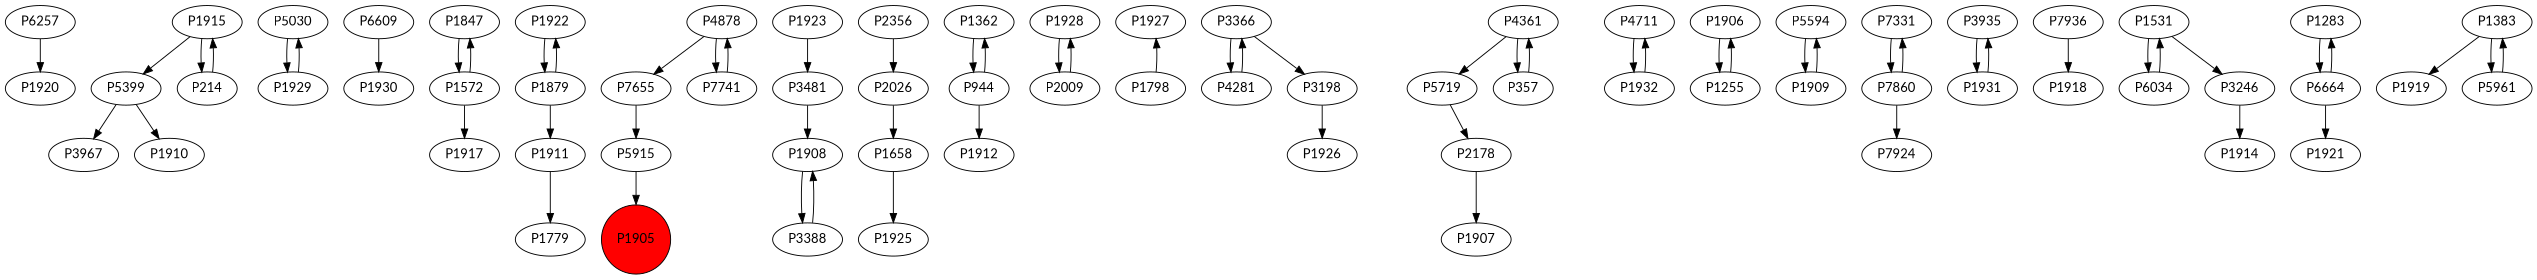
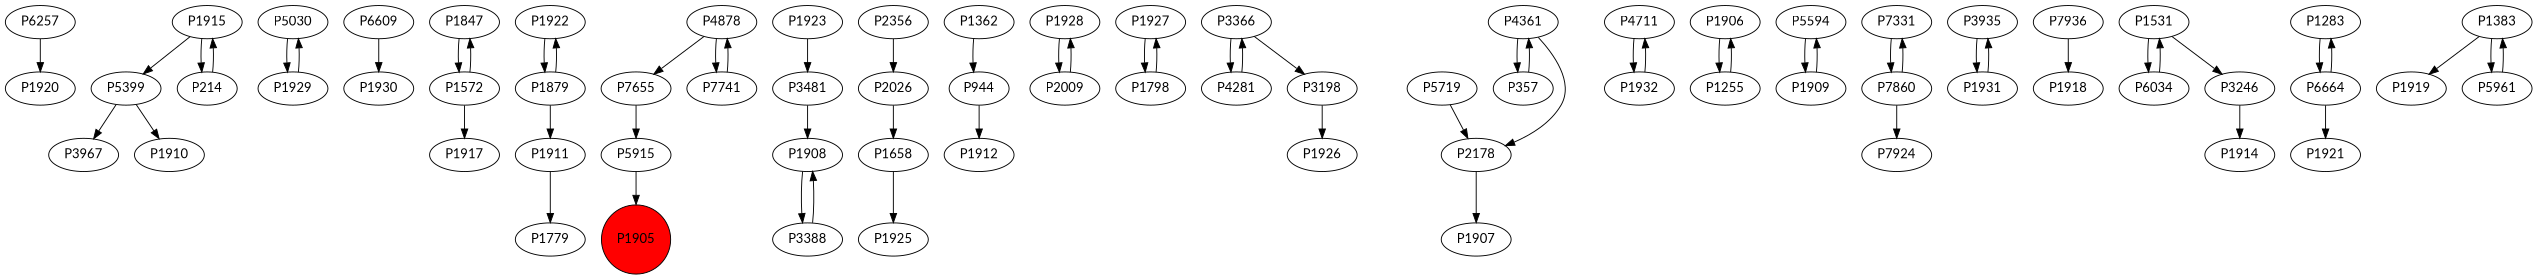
edge "P1927" -> "P1798": added
edge "P4361" -> "P5719": now "P4361" -> "P2178"
edge "P944" -> "P1362": removed
